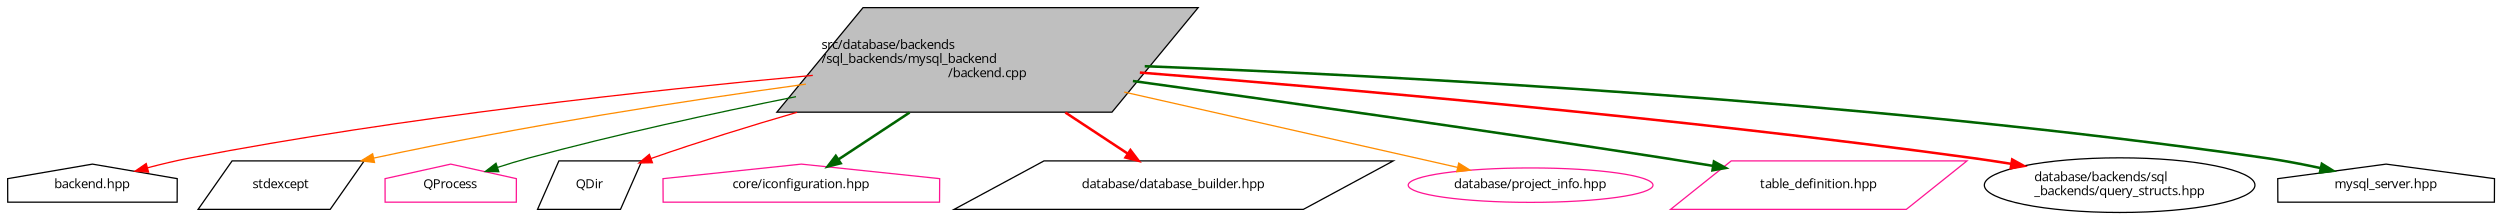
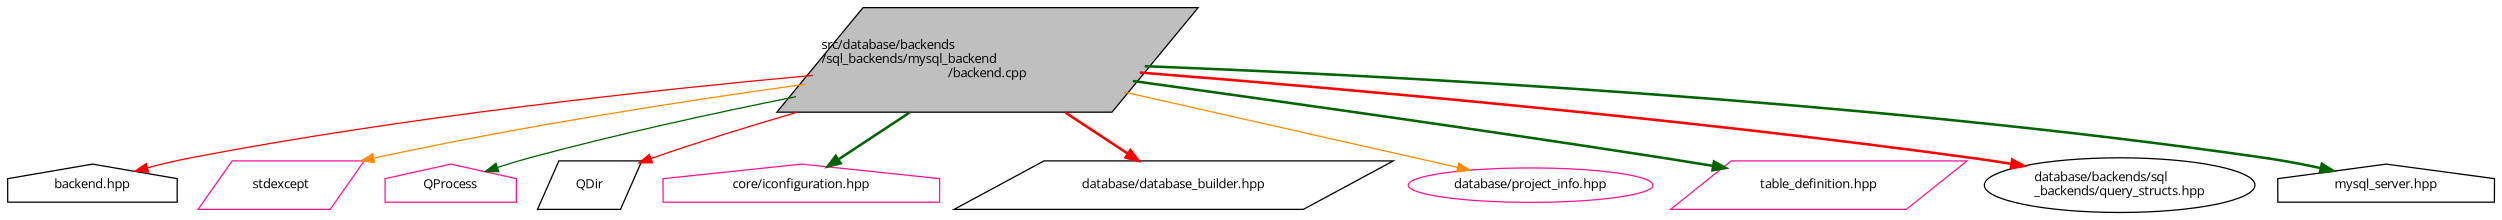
node "stdexcept": color black -> deeppink
